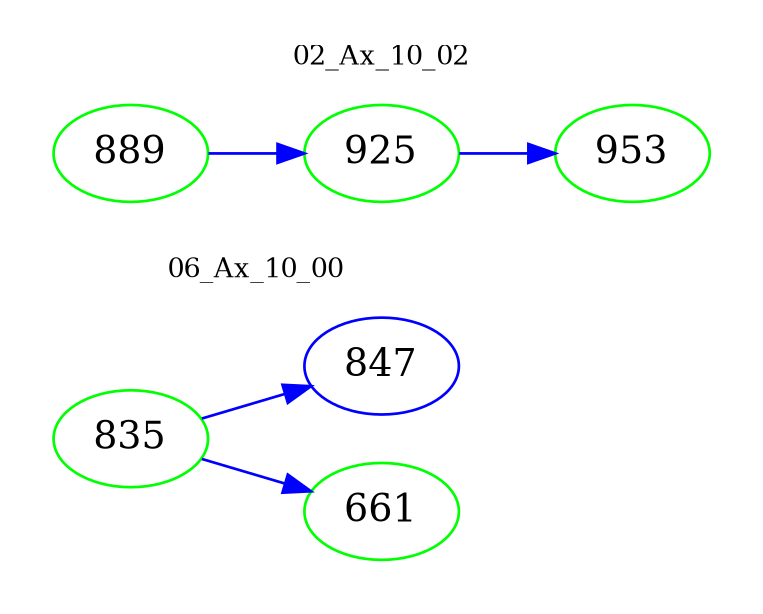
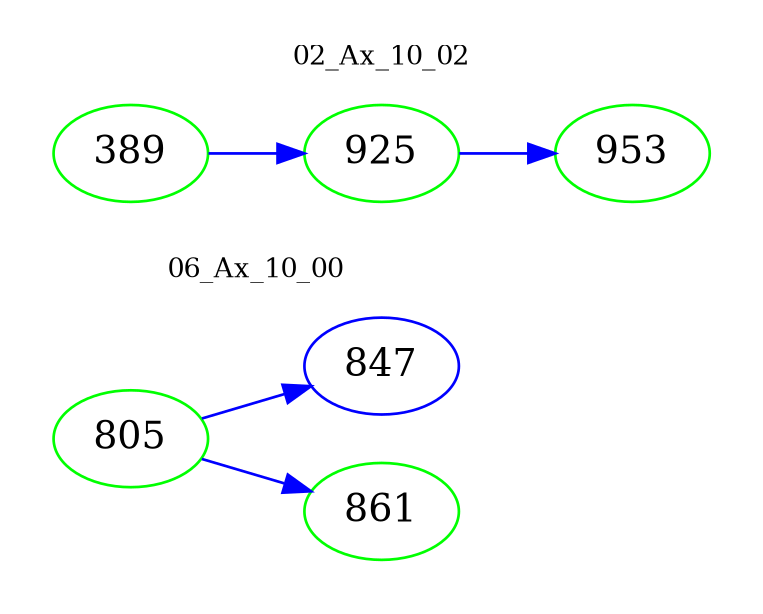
node "889": label "889" -> "389"
node "835": label "835" -> "805"
node "661": label "661" -> "861"
